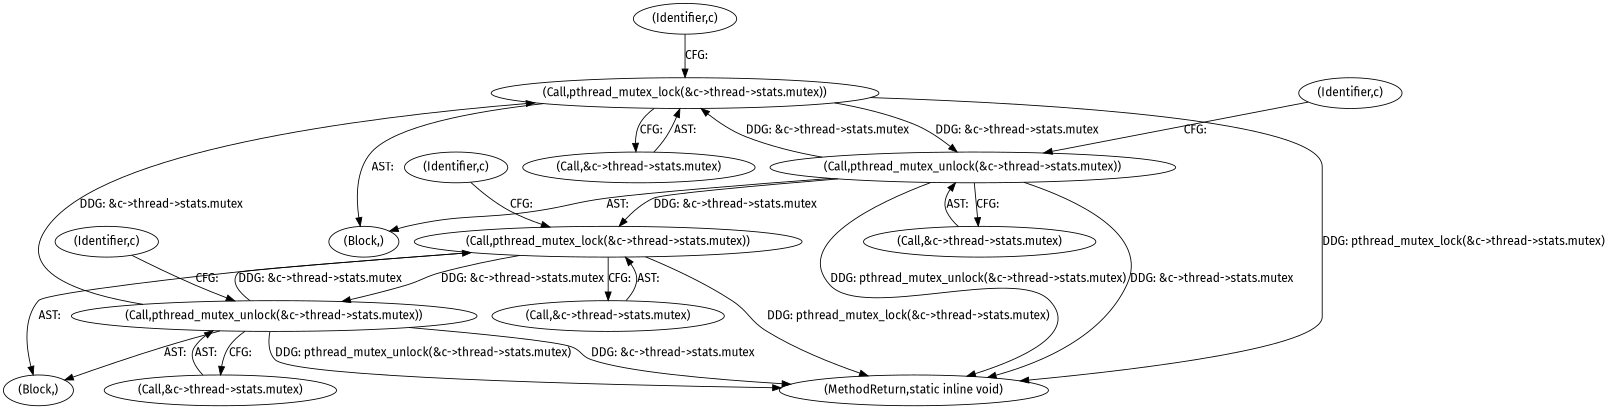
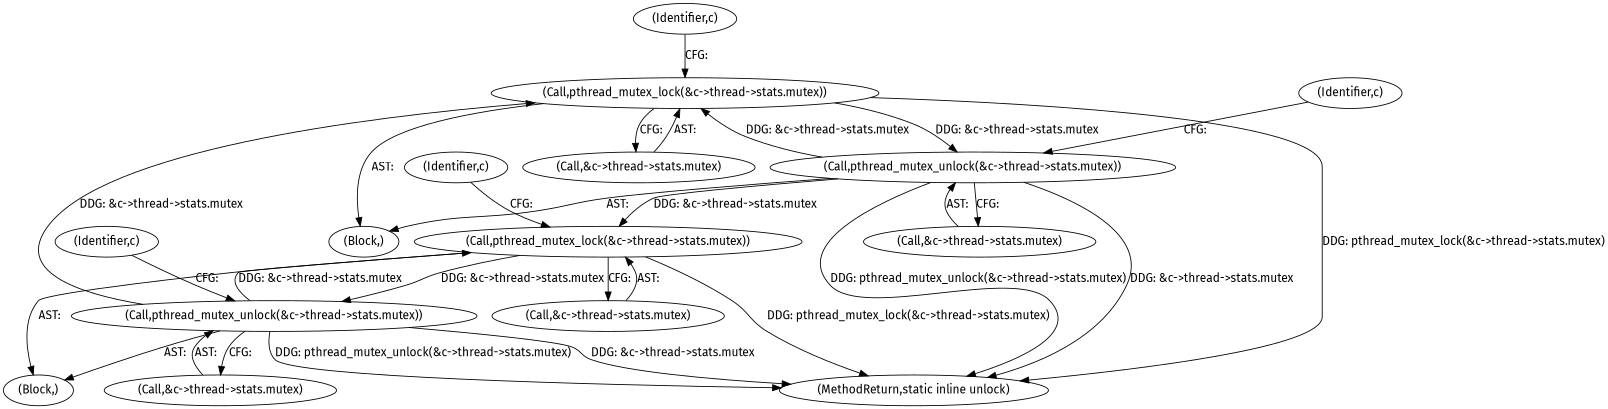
node "(MethodReturn,static inline void)": label "(MethodReturn,static inline void)" -> "(MethodReturn,static inline unlock)"
